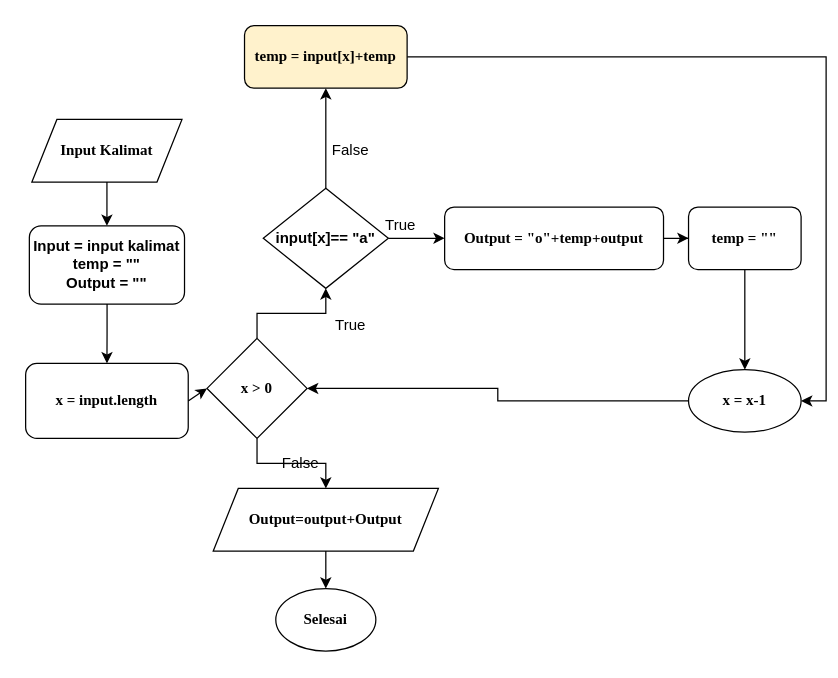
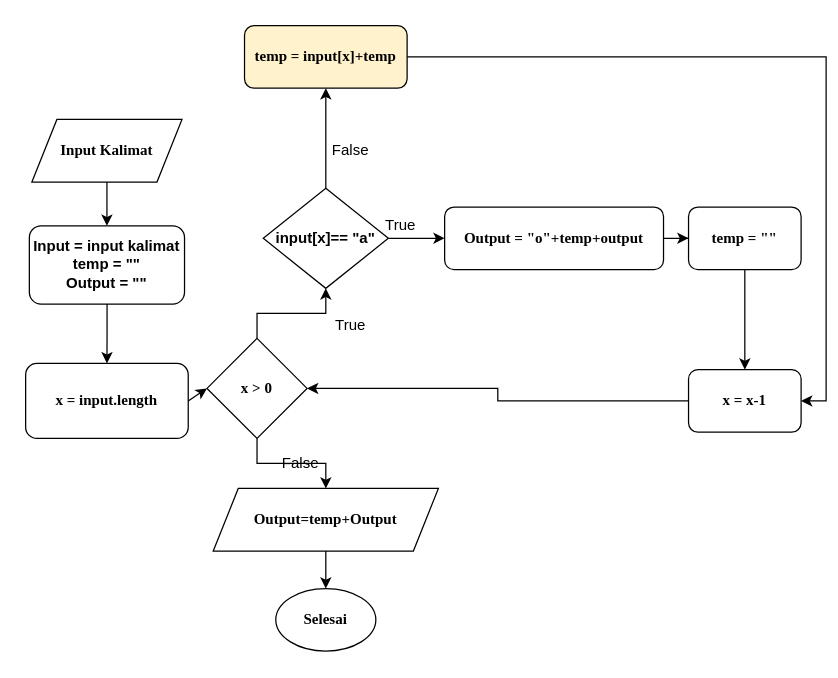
node "x = x-1": shape ellipse -> rounded rectangle
node "Output=output+Output": label "Output=output+Output" -> "Output=temp+Output"
